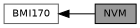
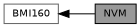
node "BMI170": label "BMI170" -> "BMI160"
